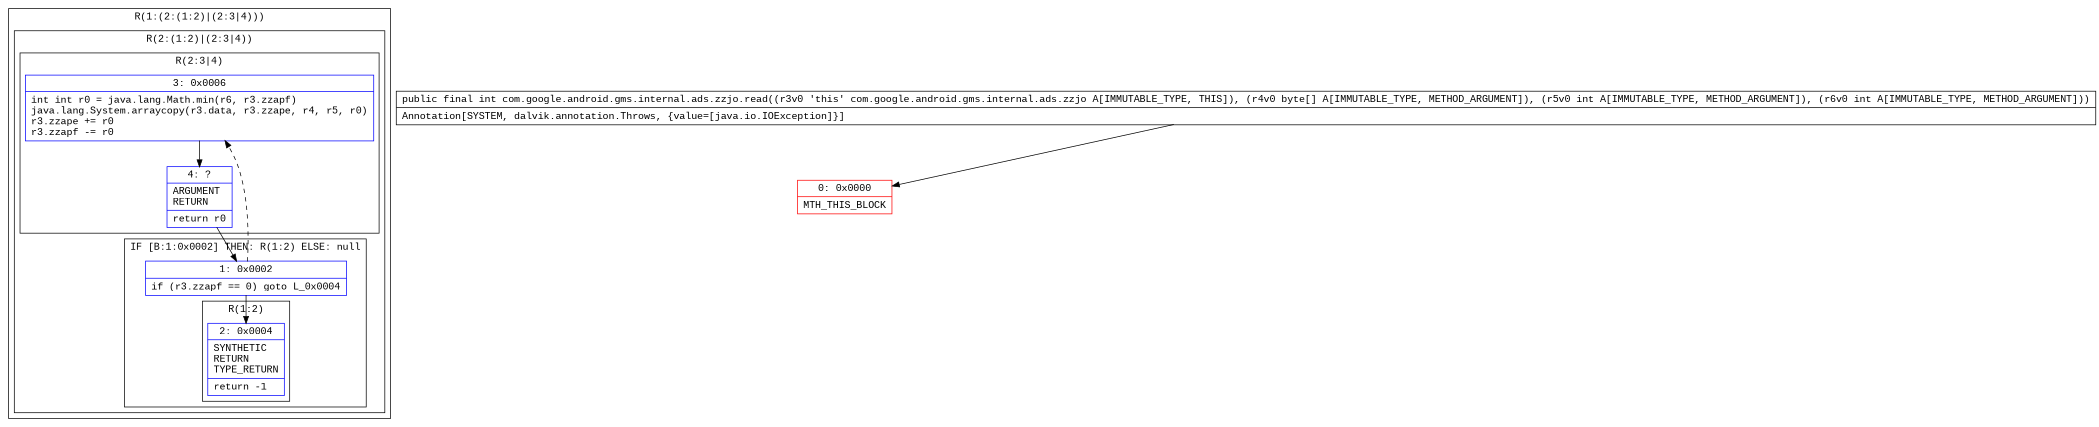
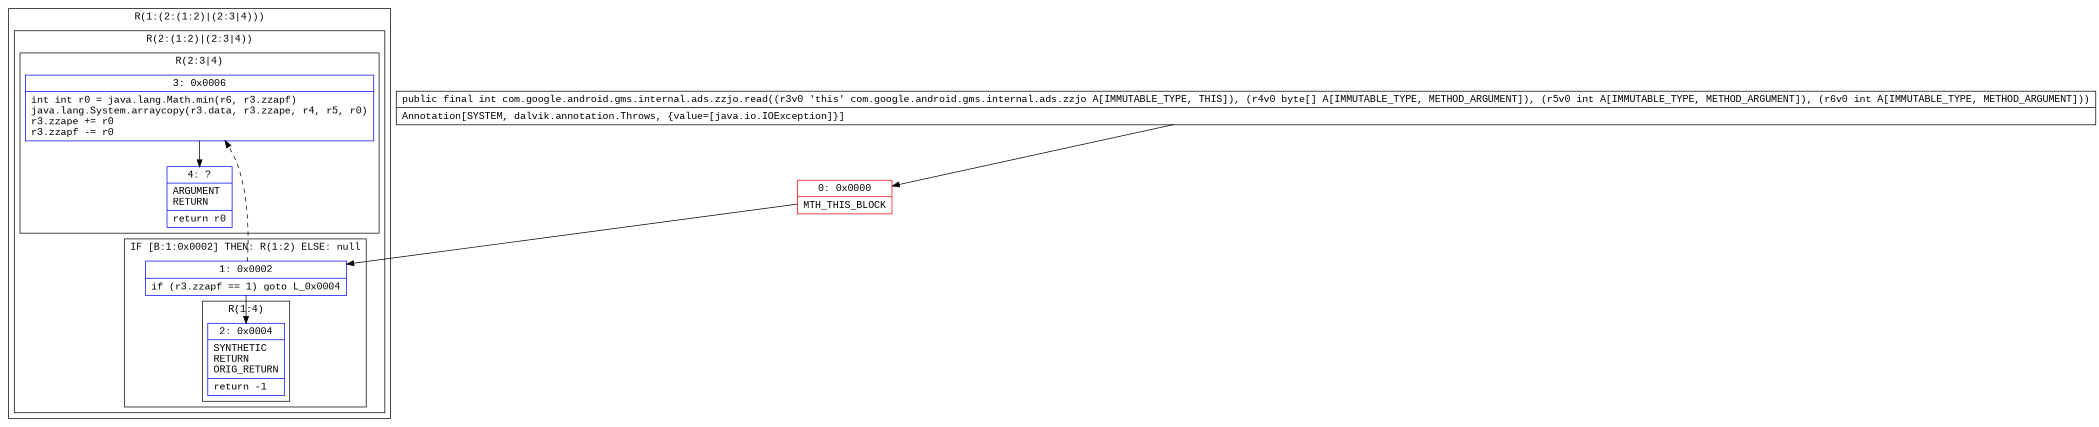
edge "4: ?" -> "1: 0x0002": now "0: 0x0000" -> "1: 0x0002"
node "1: 0x0002": text "if (r3.zzapf == 0) goto L_0x0004" -> "if (r3.zzapf == 1) goto L_0x0004"
cluster "R(1:2)": label "R(1:2)" -> "R(1:4)"
node "2: 0x0004": text "TYPE_RETURN" -> "ORIG_RETURN"
